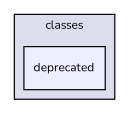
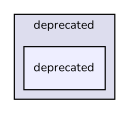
cluster "classes": label "classes" -> "deprecated"
